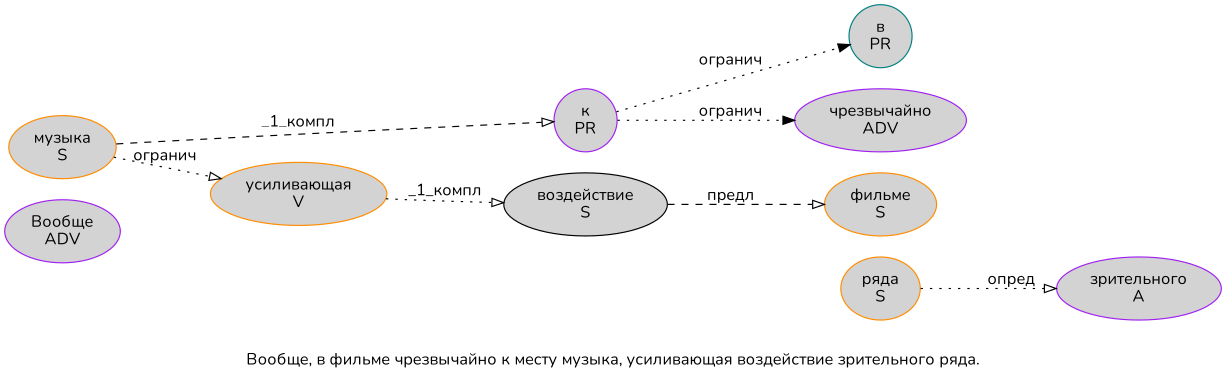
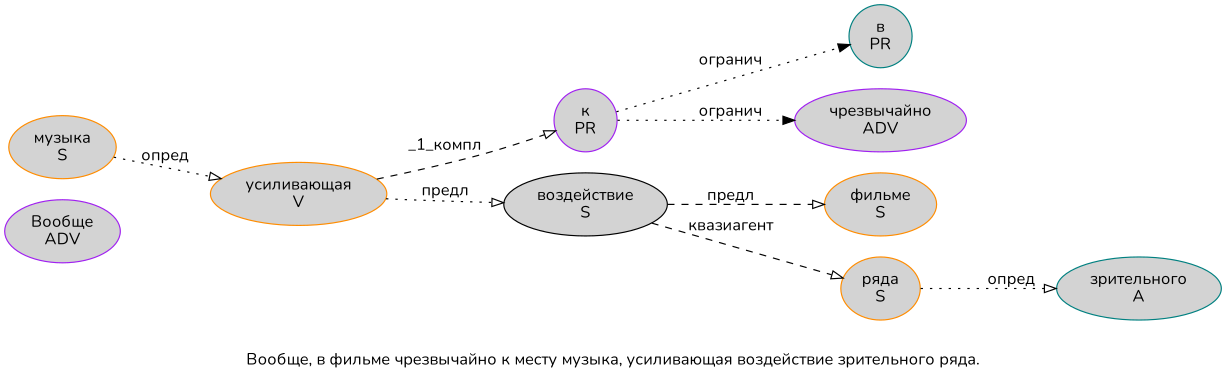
edge "музыка S" -> "к PR": now "усиливающая V" -> "к PR"
edge "музыка S" -> "усиливающая V": label "огранич" -> "опред"
edge "усиливающая V" -> "воздействие S": label "_1_компл" -> "предл"
edge "воздействие S" -> "ряда S": added, label "квазиагент"
node "зрительного A": color purple -> teal
